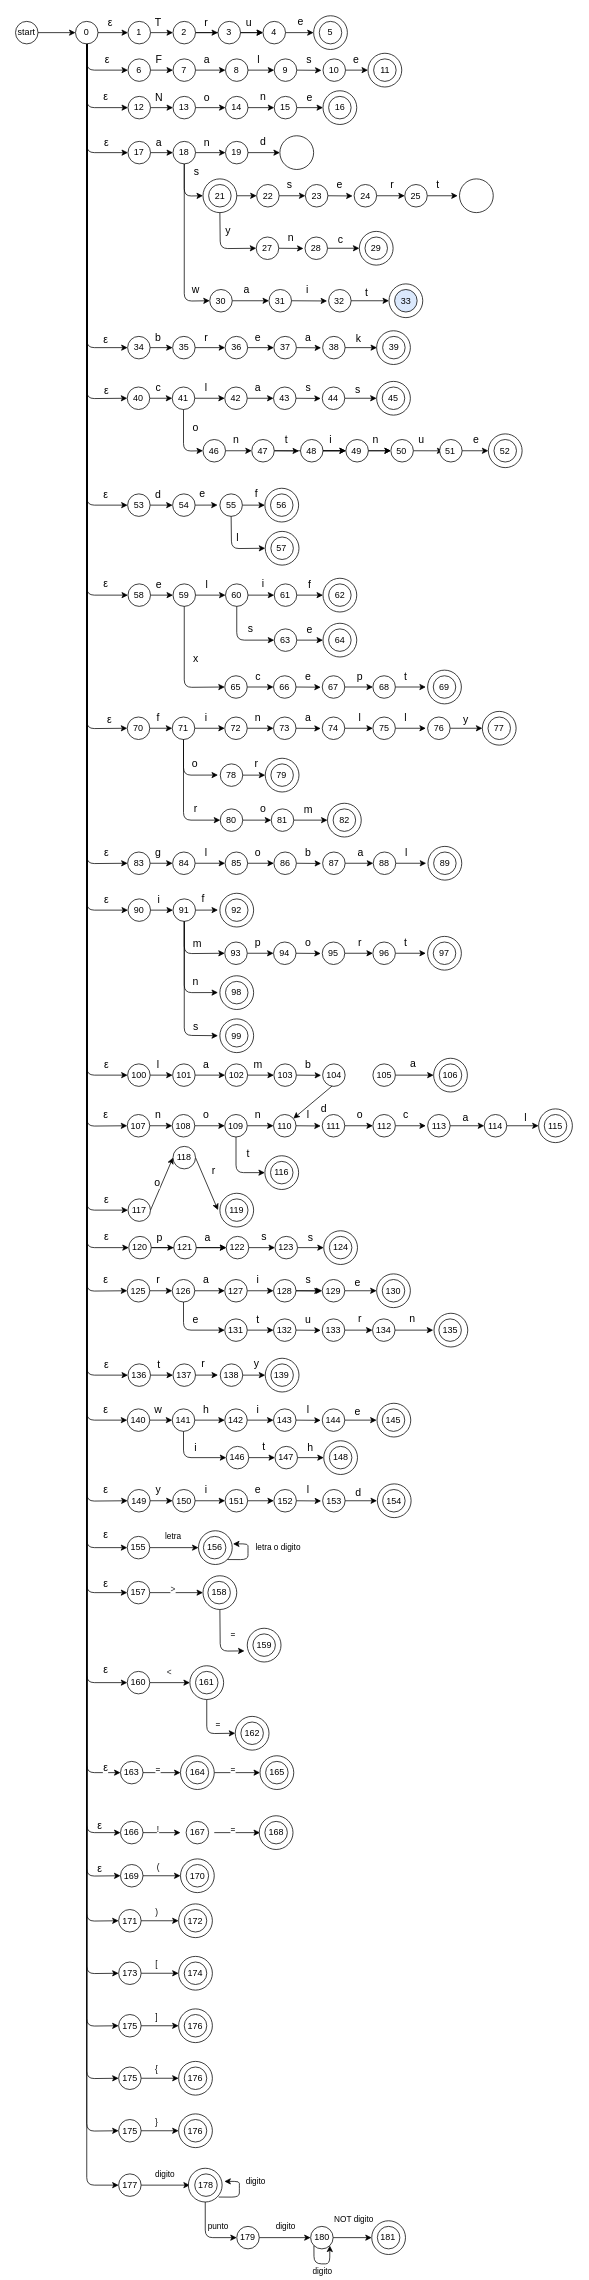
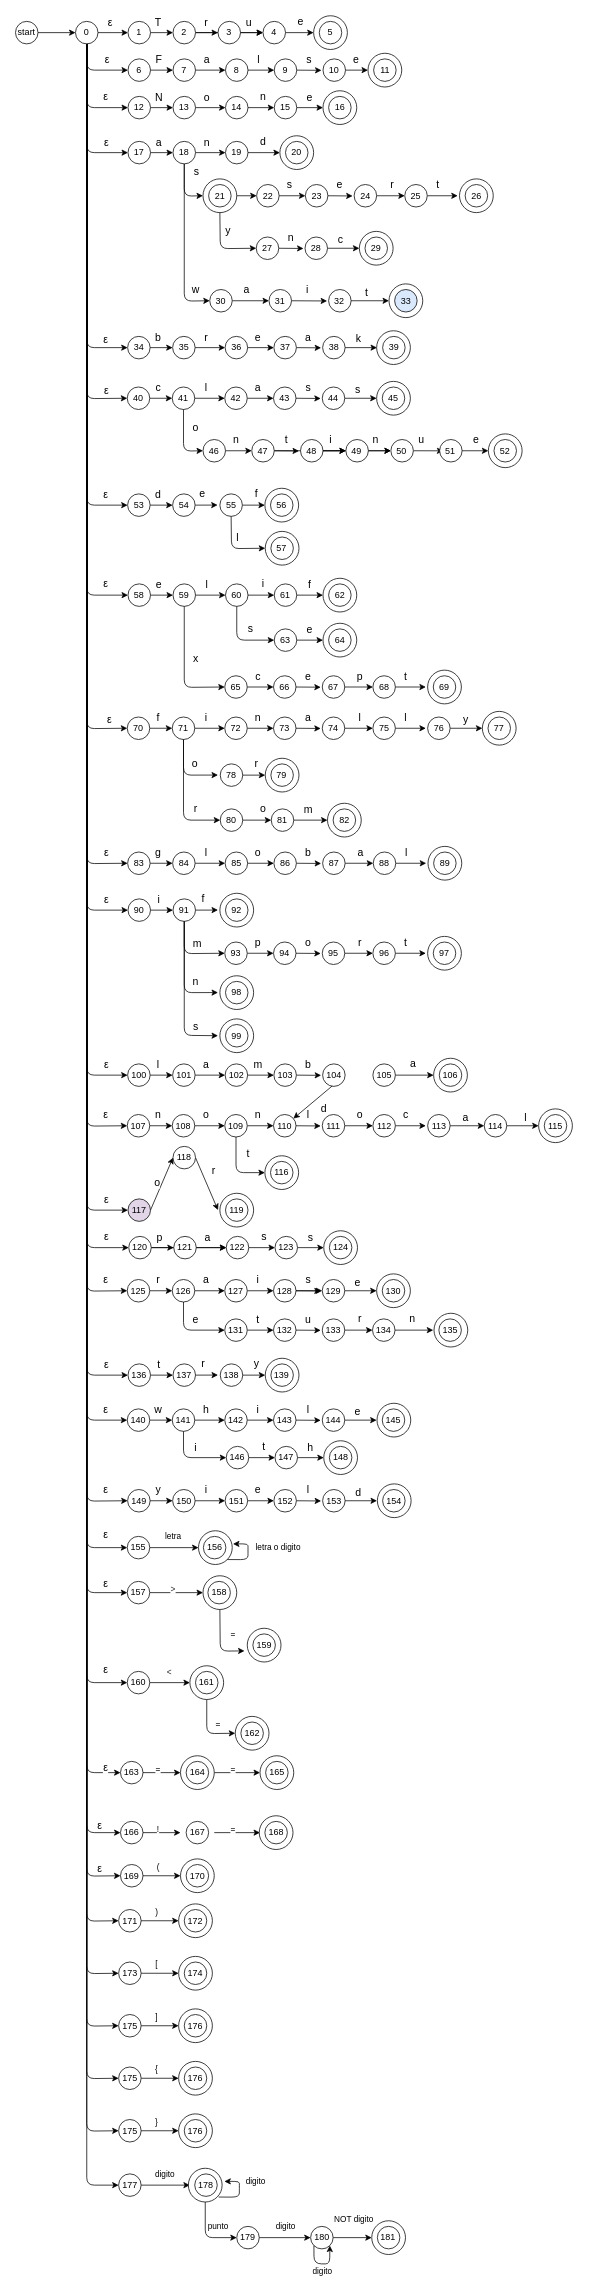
node "20": added
node "26": added
node "117": fillcolor #ffffff -> #e1d5e7
